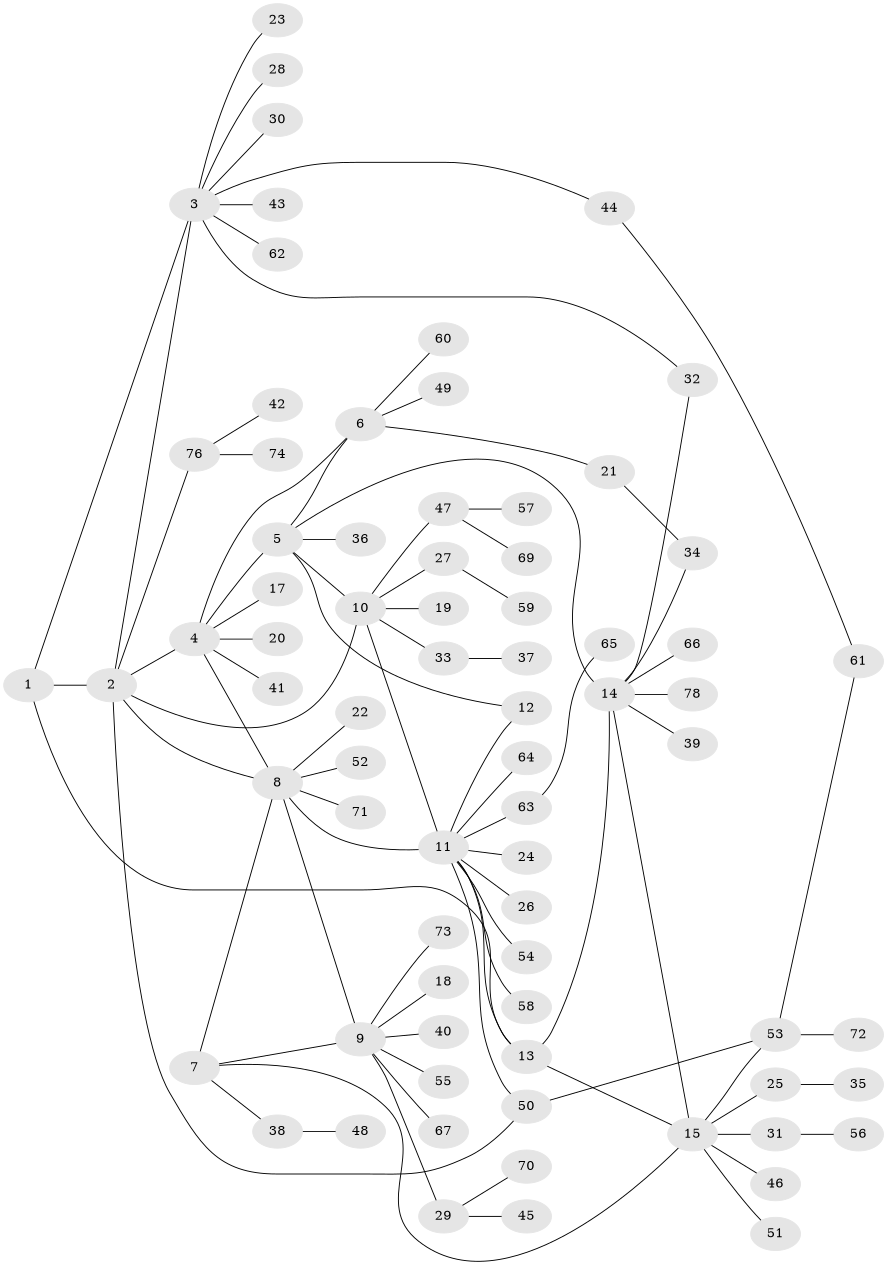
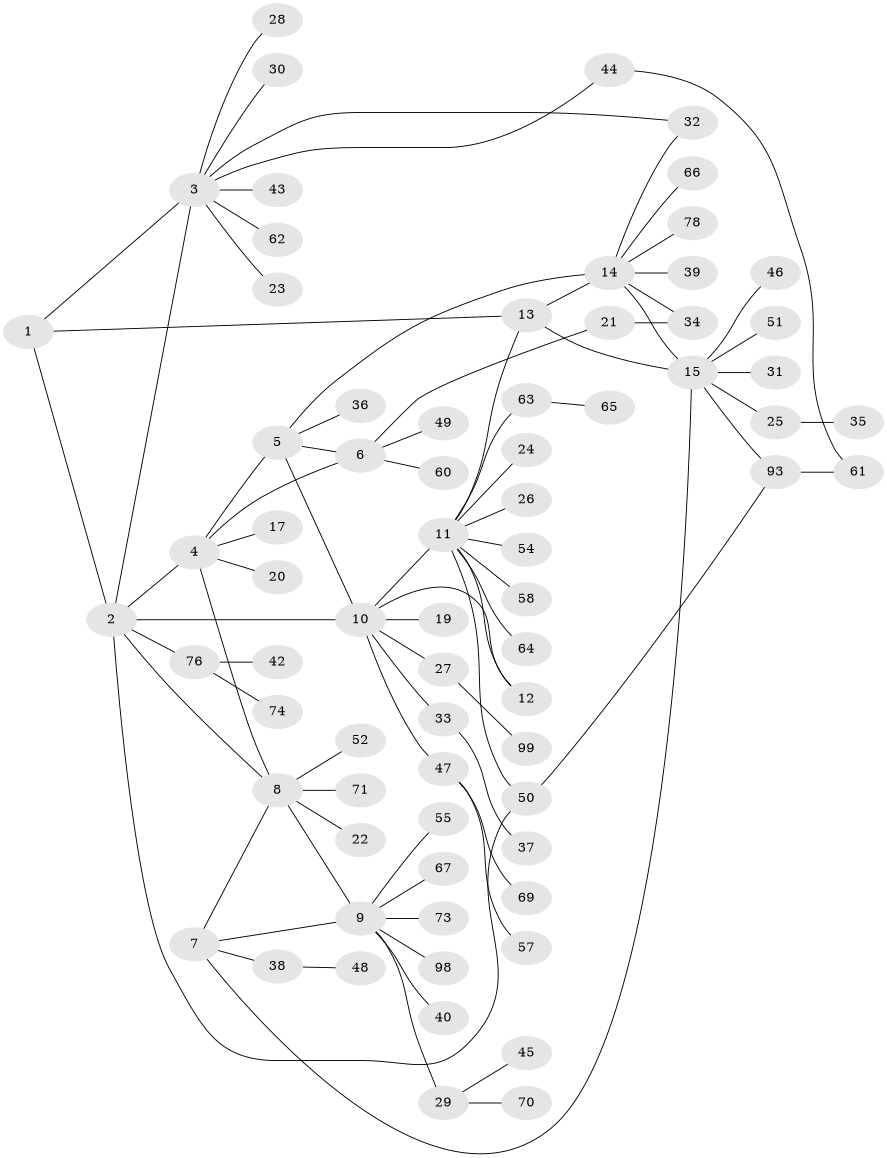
node "59": label "59" -> "99"
edge "5" -- "12": now "10" -- "12"
node "41": removed
edge "8" -- "11": removed
node "18": label "18" -> "98"
node "53": label "53" -> "93"
node "72": removed
node "56": removed
